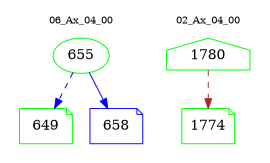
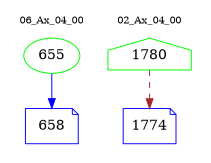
node "649": removed
node "1774": color green -> blue
